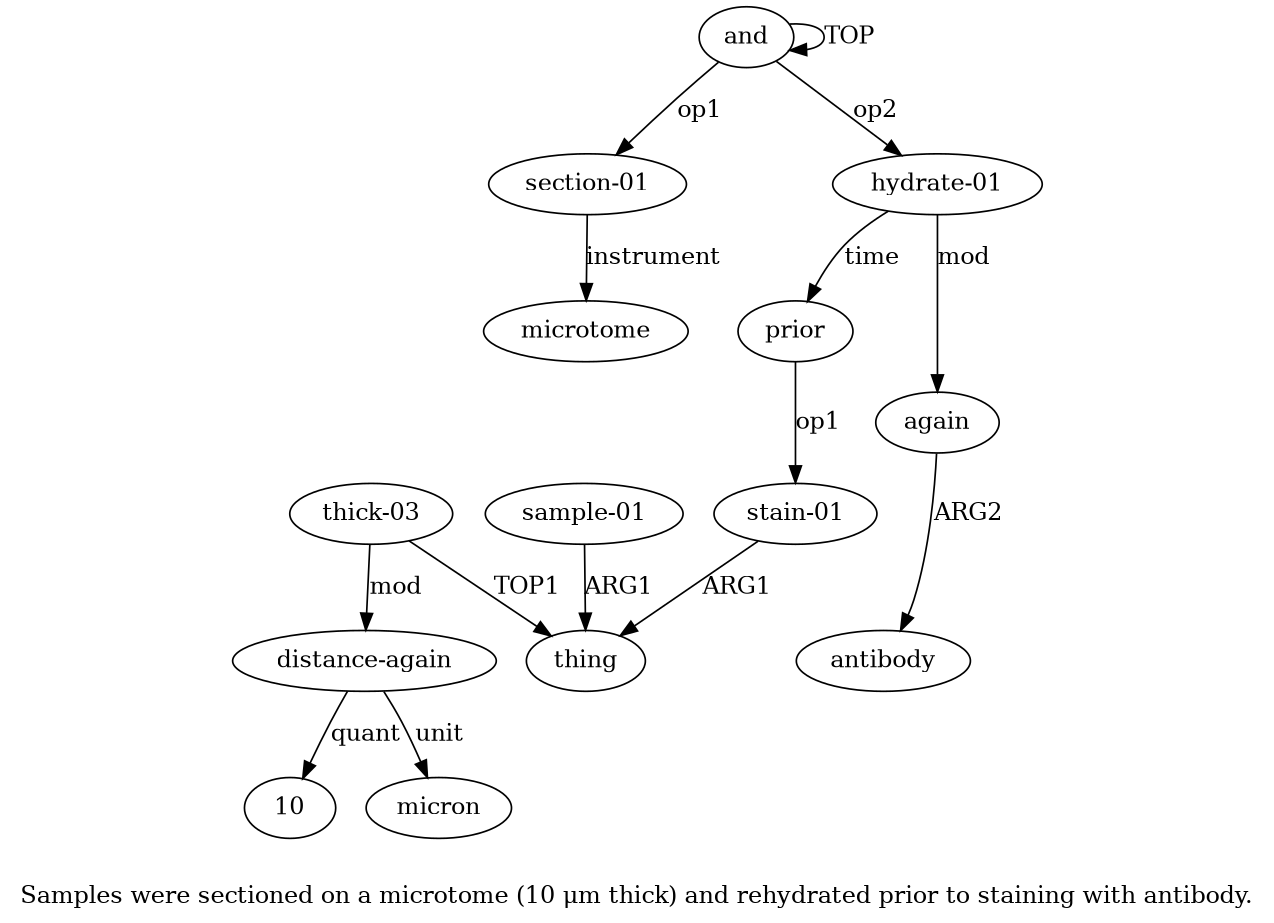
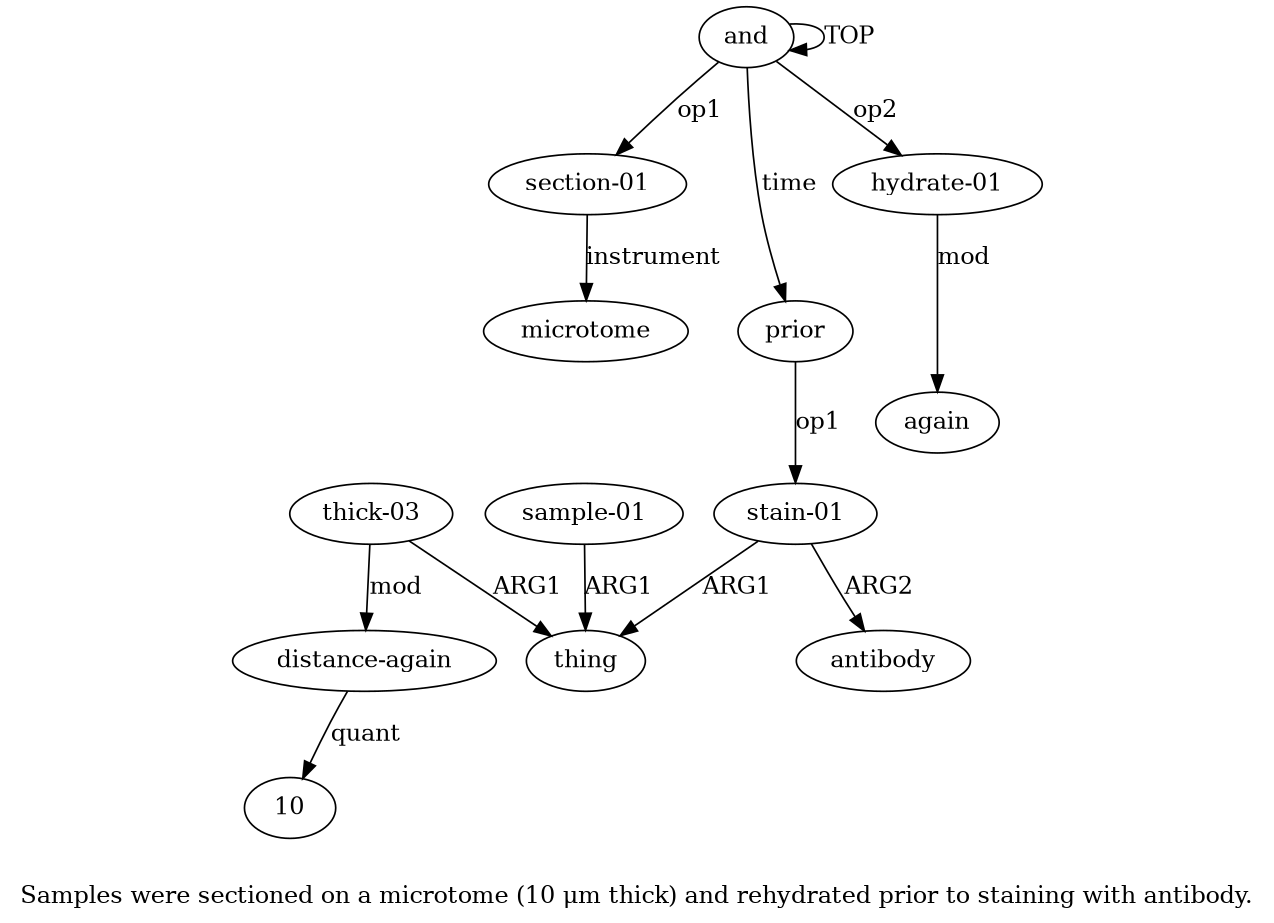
edge "hydrate-01" -> "prior": now "and" -> "prior"
edge "again" -> "antibody": now "stain-01" -> "antibody"
edge "thick-03" -> "thing": label "TOP1" -> "ARG1"
node "micron": removed
